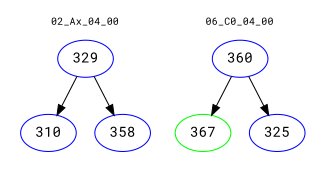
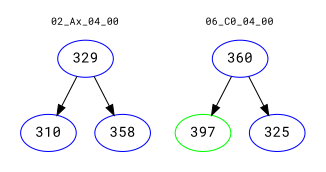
node "367": label "367" -> "397"
